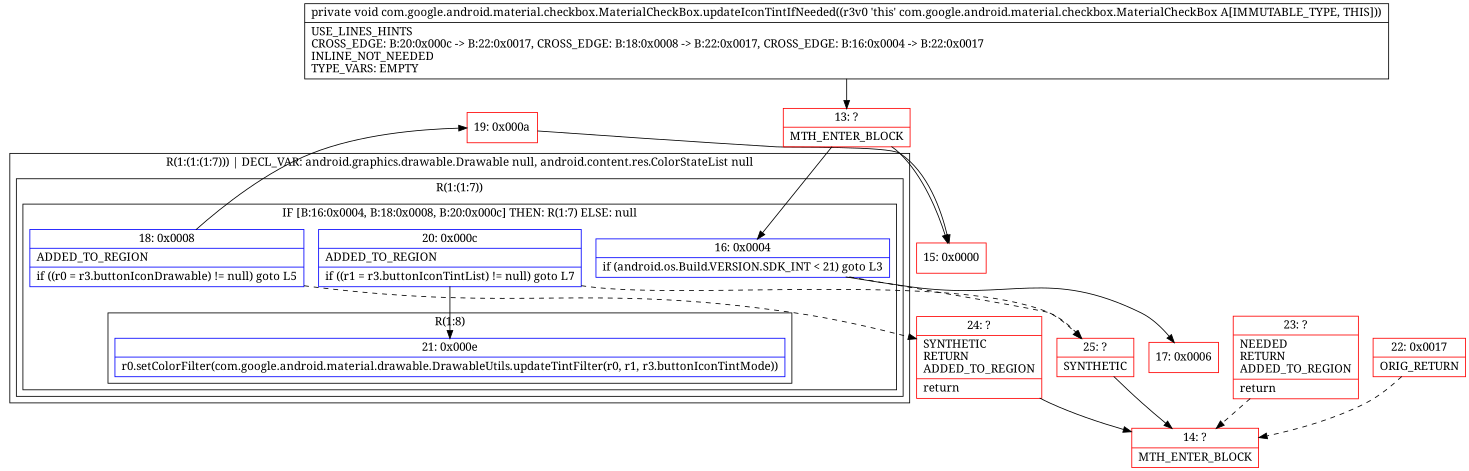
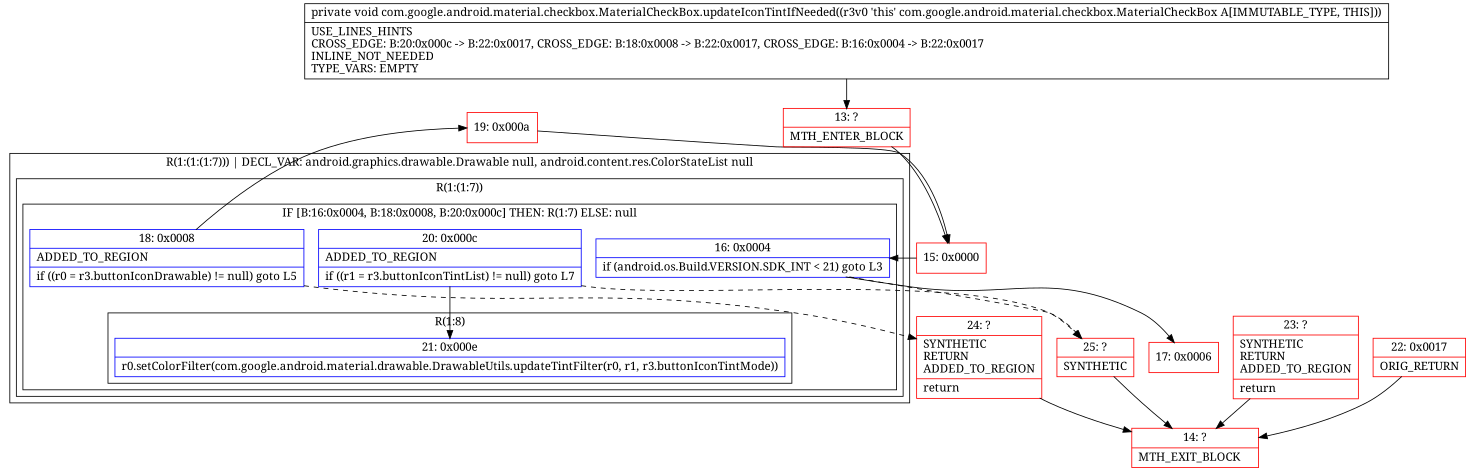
edge "13: ?" -> "16: 0x0004": now "15: 0x0000" -> "16: 0x0004"
node "23: ?": text "NEEDED" -> "SYNTHETIC"
edge "23: ?" -> "14: ?": style dashed -> solid
edge "22: 0x0017" -> "14: ?": style dashed -> solid
node "14: ?": text "MTH_ENTER_BLOCK" -> "MTH_EXIT_BLOCK"
